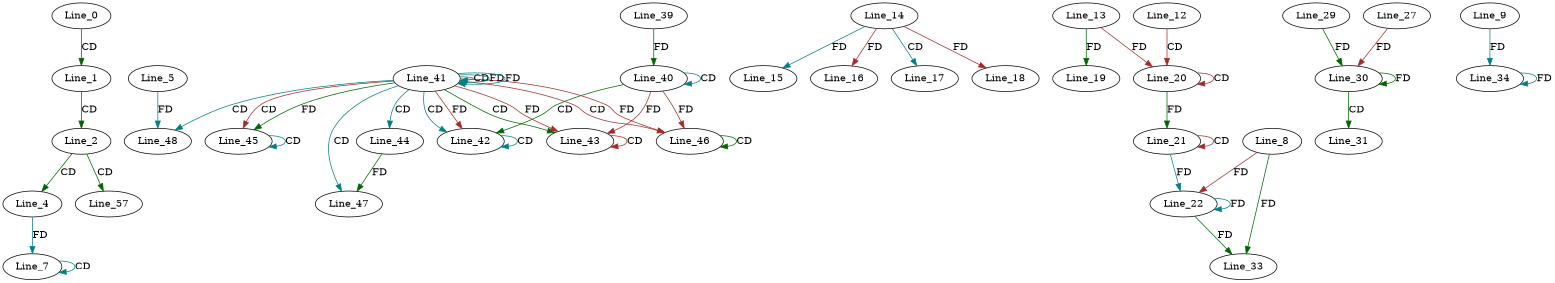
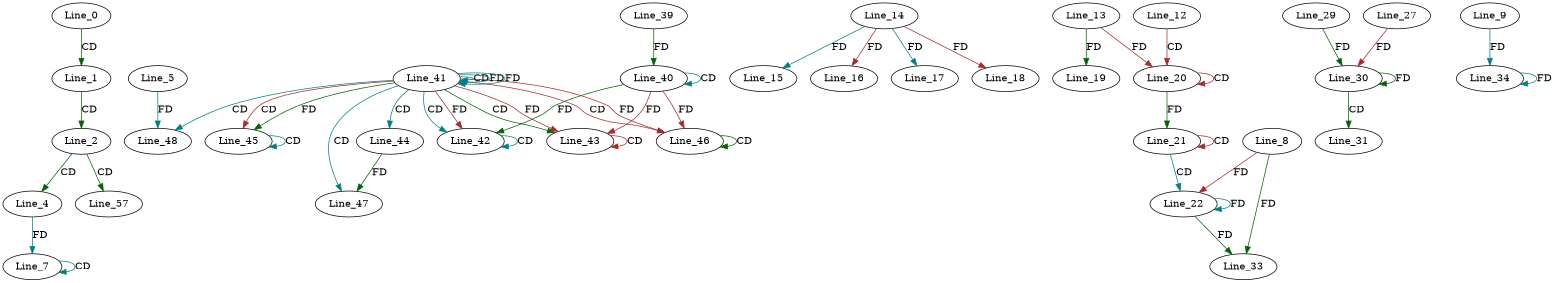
edge "Line_14" -> "Line_17": label "CD" -> "FD"
edge "Line_40" -> "Line_42": label "CD" -> "FD"
edge "Line_21" -> "Line_22": label "FD" -> "CD"
